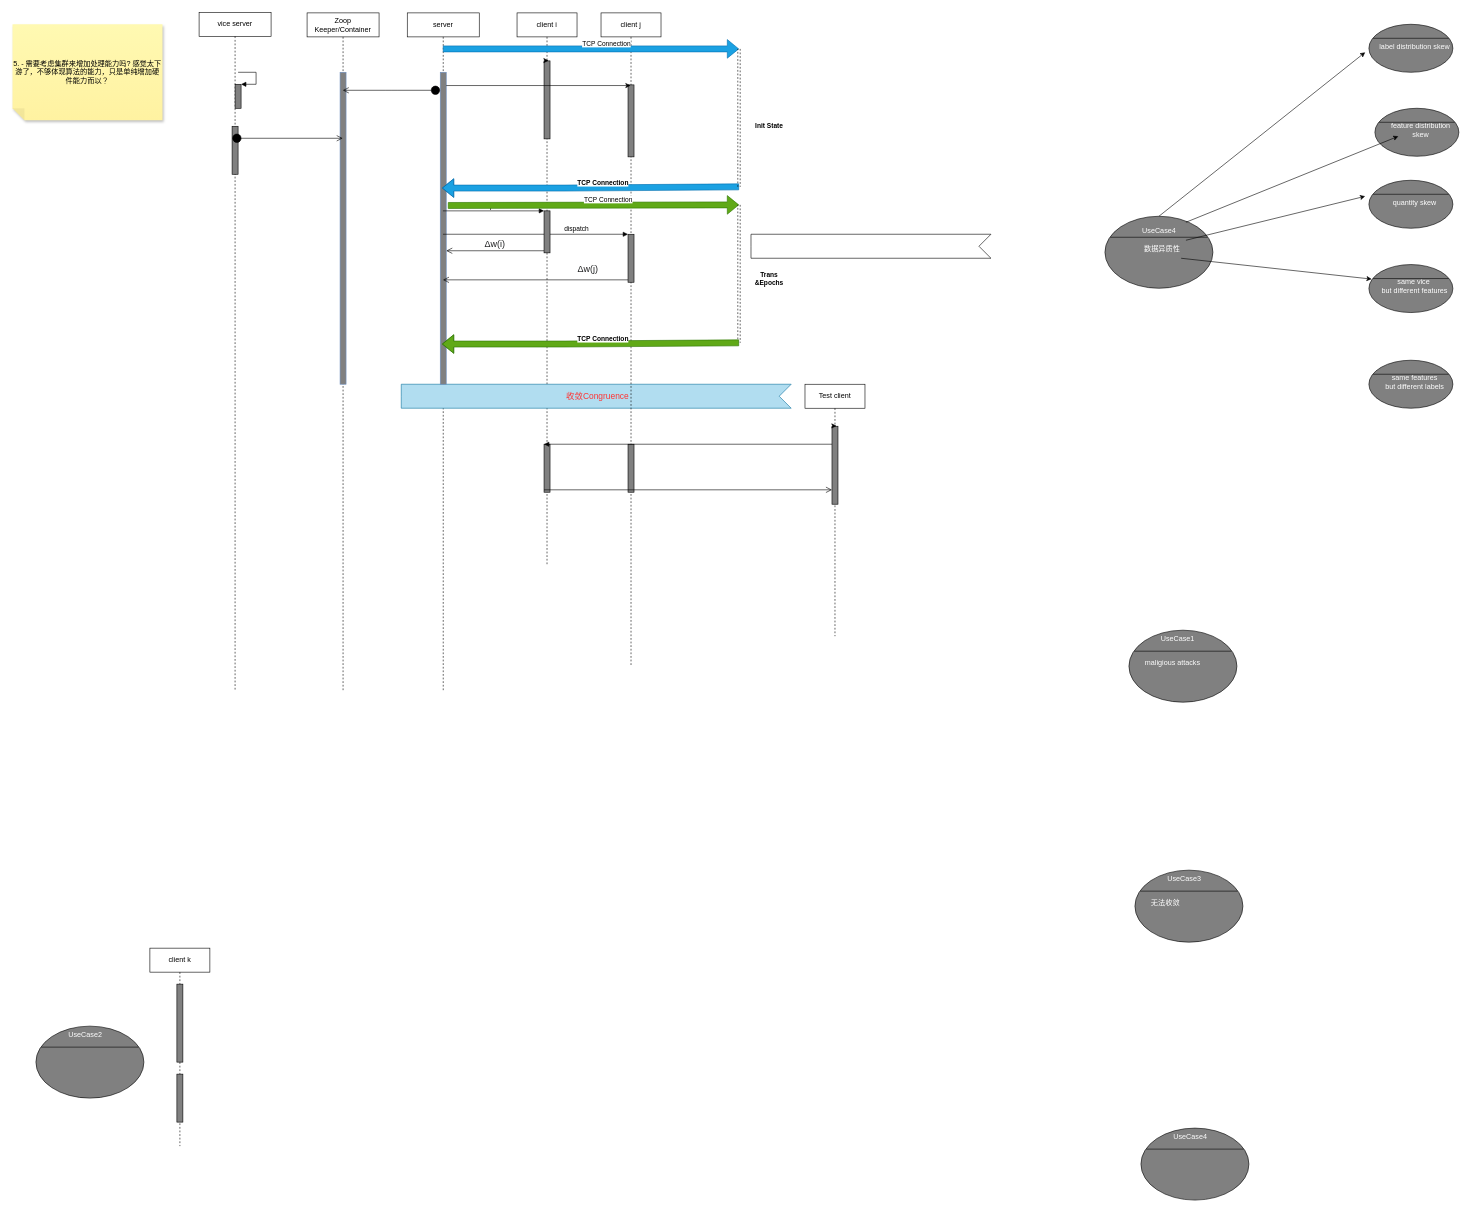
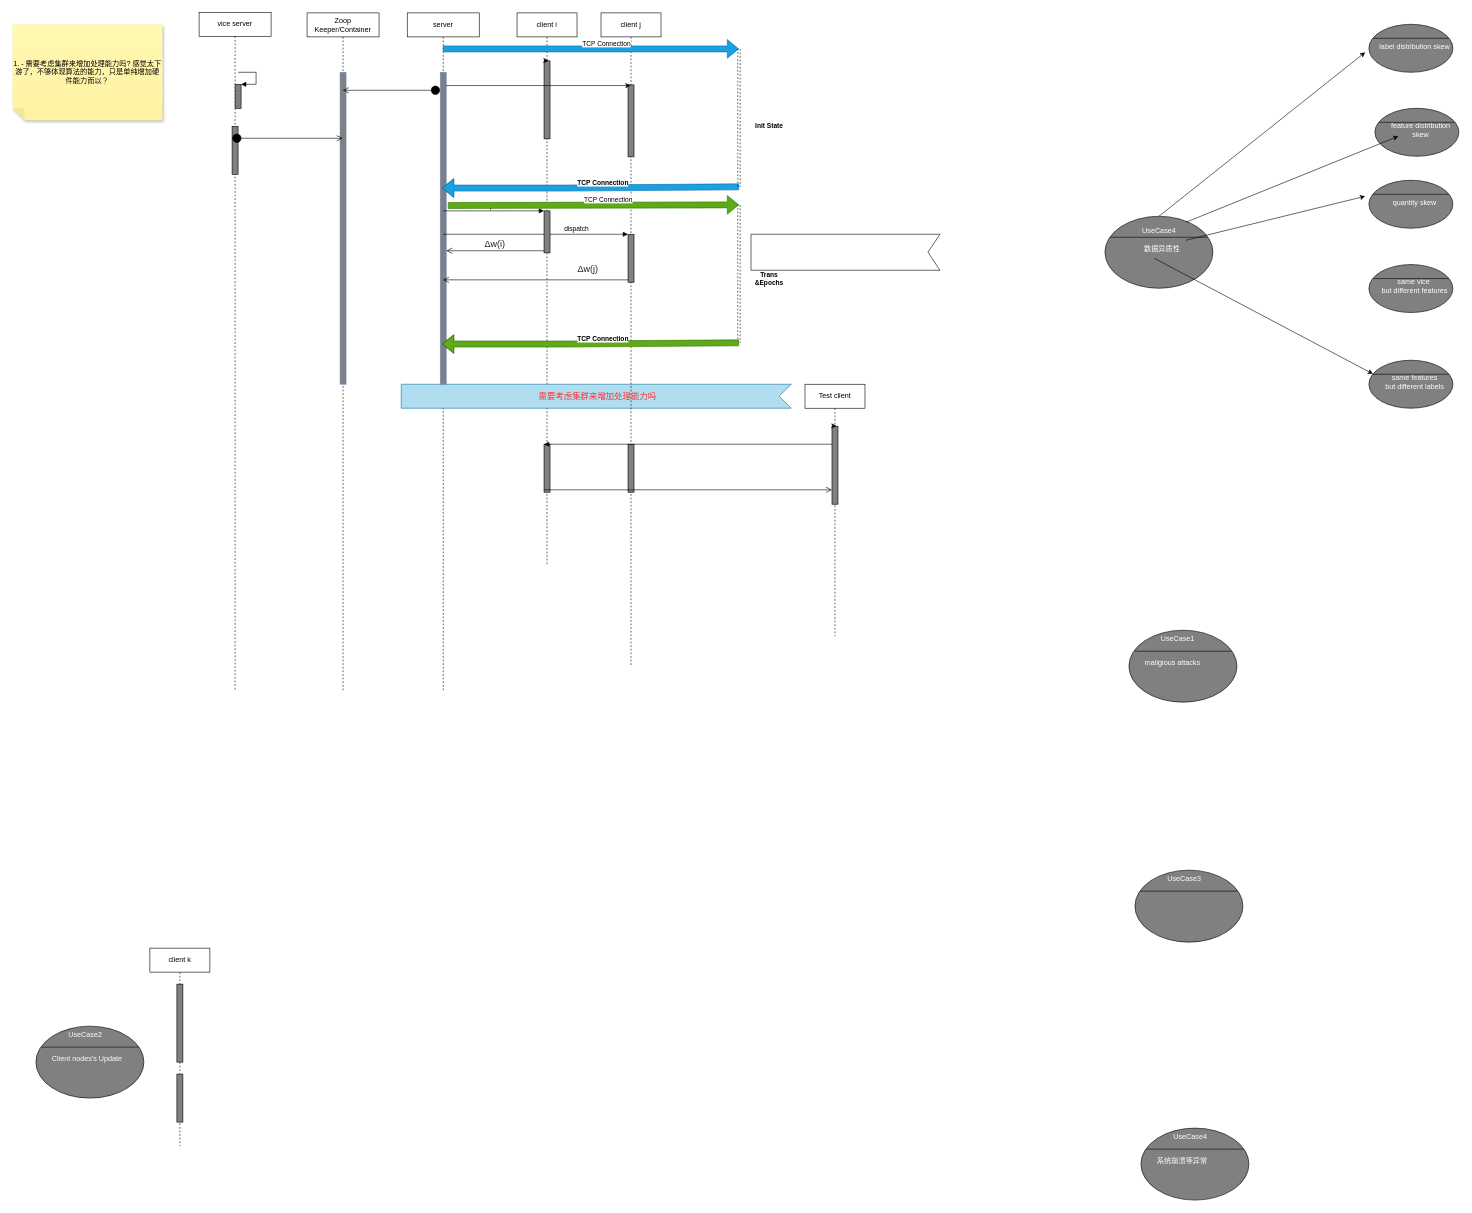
node "5. - 需要考虑集群来增加处理能力吗? 感觉太下游了，不够体现算法的能力，只是单纯增加硬件能力而以？": label "5. - 需要考虑集群来增加处理能力吗? 感觉太下游了，不够体现算法的能力，只是单纯增加硬件能力而以？" -> "1. - 需要考虑集群来增加处理能力吗? 感觉太下游了，不够体现算法的能力，只是单纯增加硬件能力而以？"
node "Trigger1 spec.": size 240x24 -> 189x36
edge "数据异质性" -> "same vice but different features": removed
edge "数据异质性" -> "same features but different labels": added
node "收敛Congruence": label "收敛Congruence" -> "需要考虑集群来增加处理能力吗"
node "无法收敛": removed
node "Client nodes's Update": added
node "系统崩溃等异常": added
